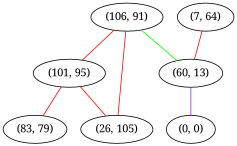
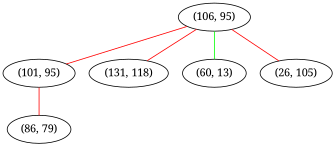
node "(106, 91)": label "(106, 91)" -> "(106, 95)"
node "(7, 64)": removed
node "(131, 118)": added
edge "(101, 95)" -- "(26, 105)": removed
node "(83, 79)": label "(83, 79)" -> "(86, 79)"
node "(0, 0)": removed
